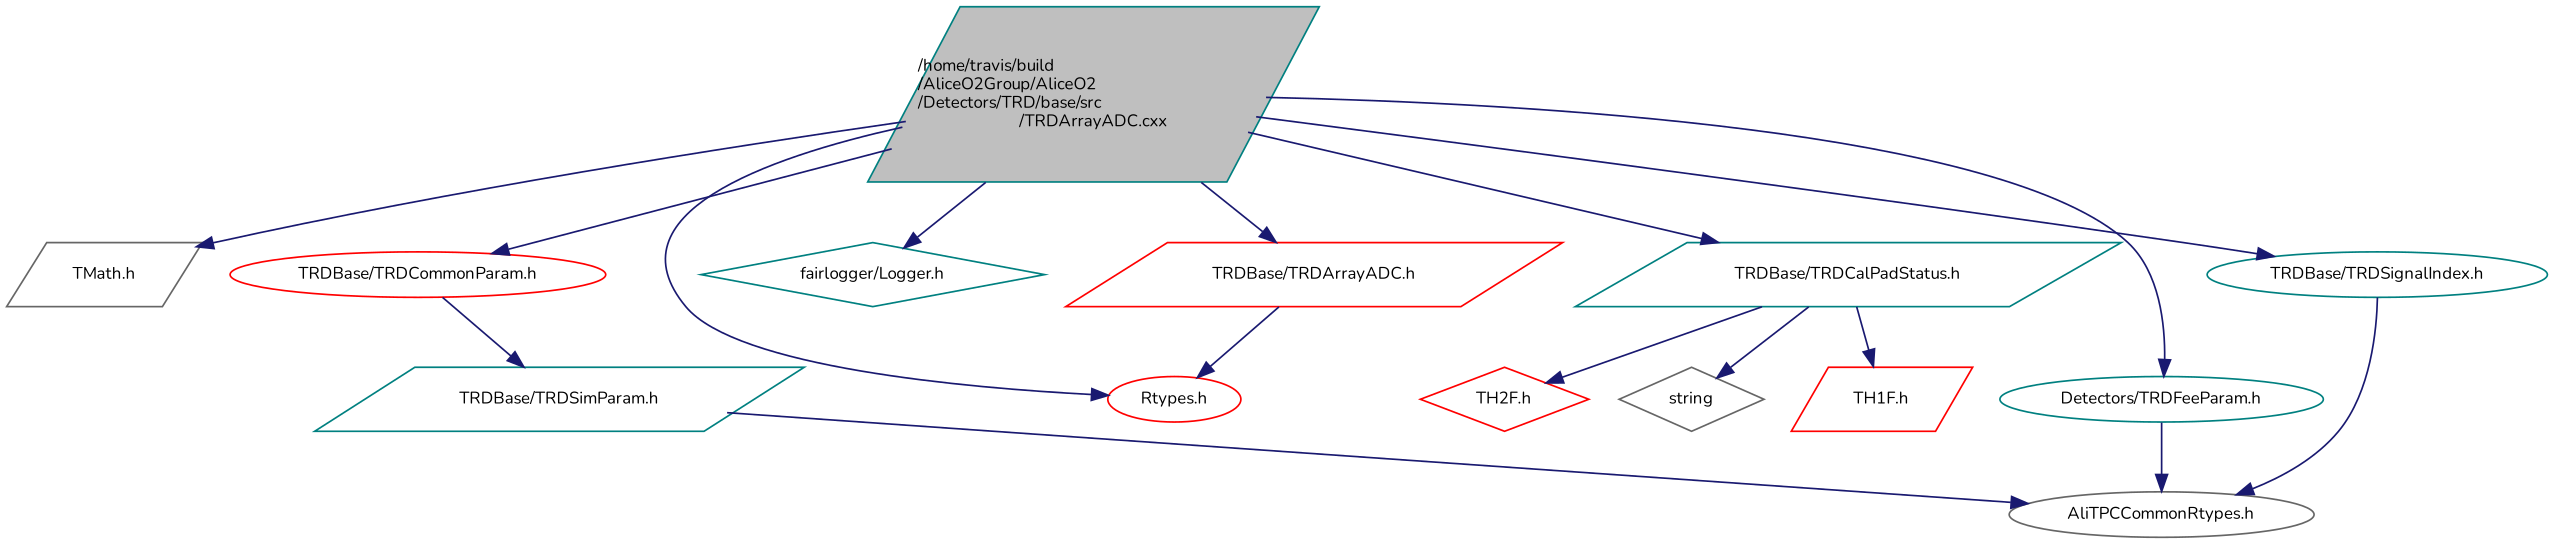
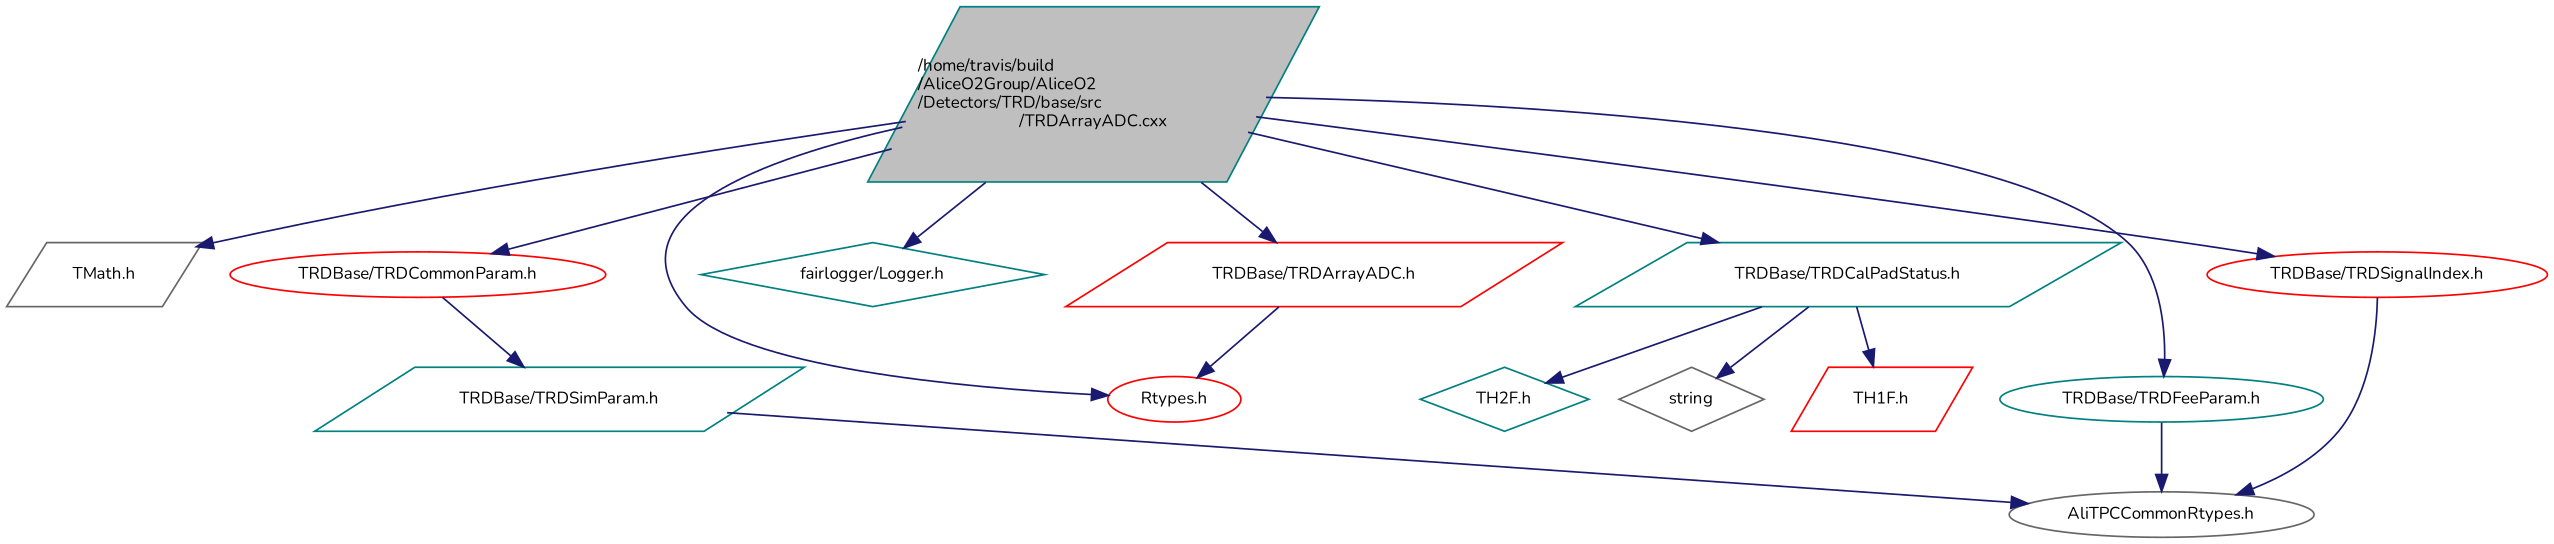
node "TRDBase/TRDSignalIndex.h": color teal -> red
node "TH2F.h": color red -> teal
node "Detectors/TRDFeeParam.h": label "Detectors/TRDFeeParam.h" -> "TRDBase/TRDFeeParam.h"
